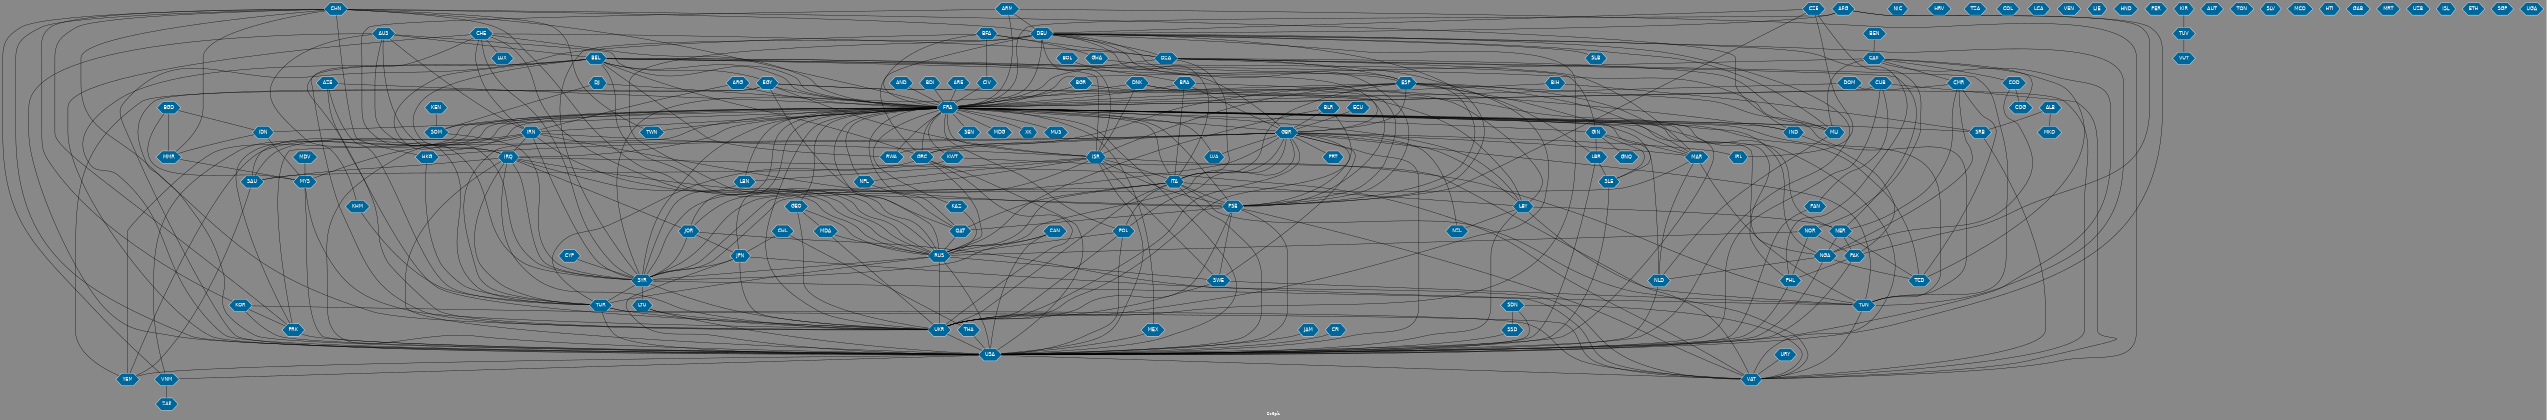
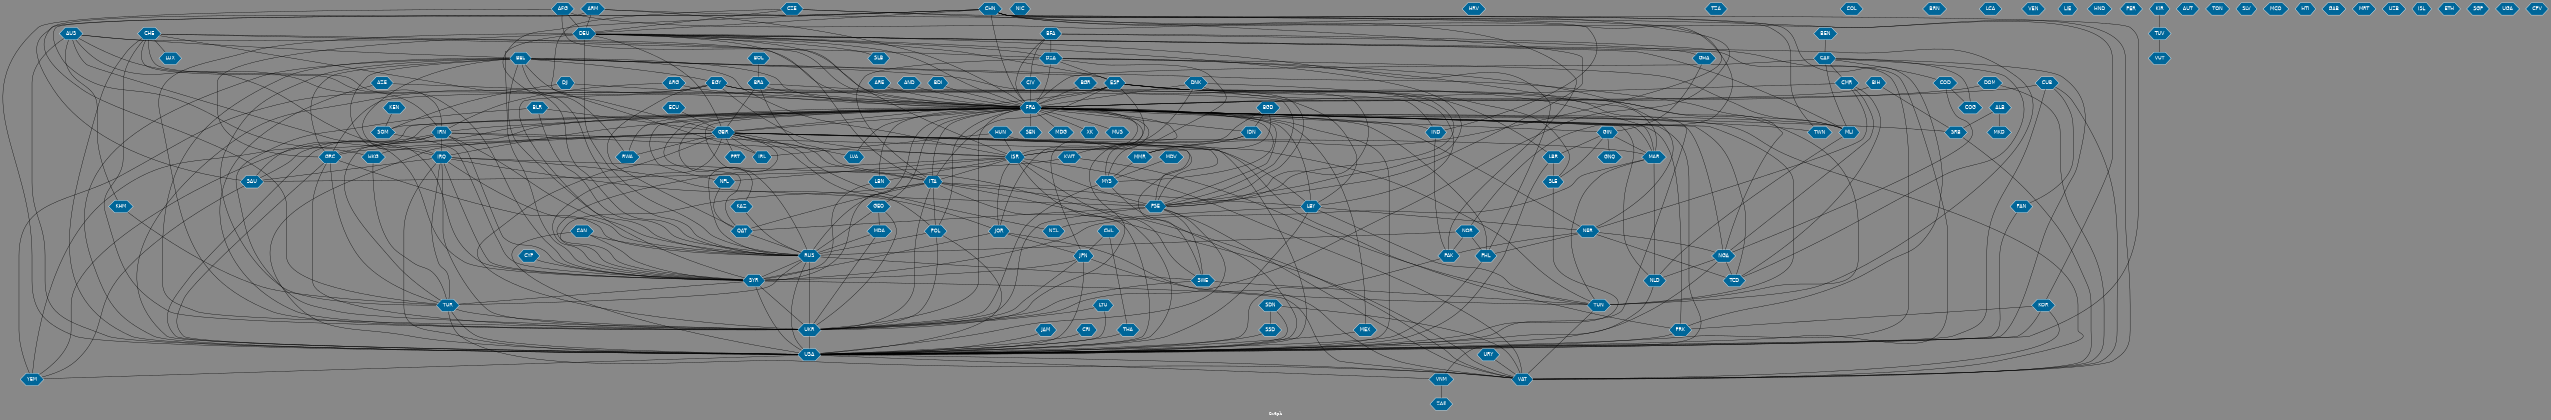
node "BRN": added
node "CPV": added
edge "DZA" -- "TUN": removed
edge "CHN" -- "VNM": now "CHN" -- "SAU"
node "HUN": added
edge "AZE" -- "TUR": now "BEL" -- "TUR"
edge "PAK" -- "PHL": now "NER" -- "PHL"
edge "SYR" -- "LTU": now "SYR" -- "USA"
